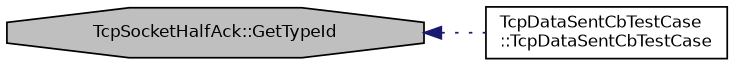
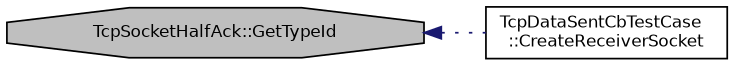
node "TcpDataSentCbTestCase ::TcpDataSentCbTestCase": label "TcpDataSentCbTestCase ::TcpDataSentCbTestCase" -> "TcpDataSentCbTestCase ::CreateReceiverSocket"
